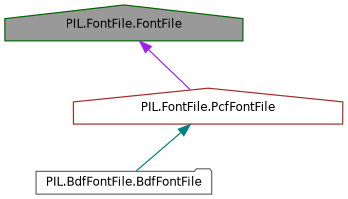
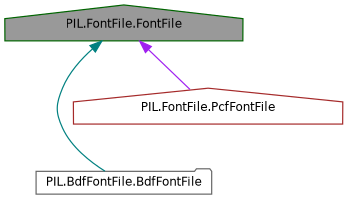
edge "PIL.BdfFontFile.BdfFontFile" -> "PIL.FontFile.PcfFontFile": now "PIL.BdfFontFile.BdfFontFile" -> "PIL.FontFile.FontFile"
